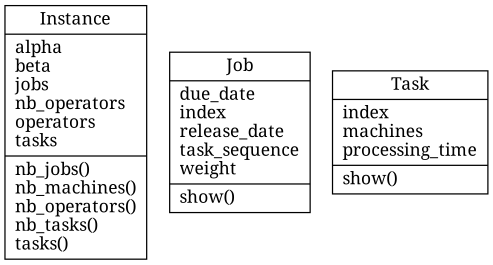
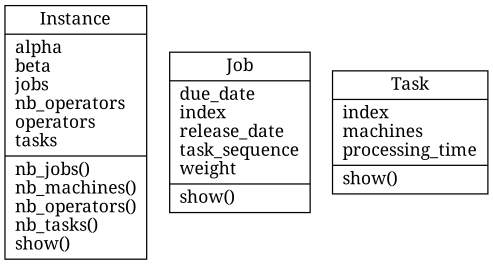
node "Instance": text "tasks()" -> "show()"
